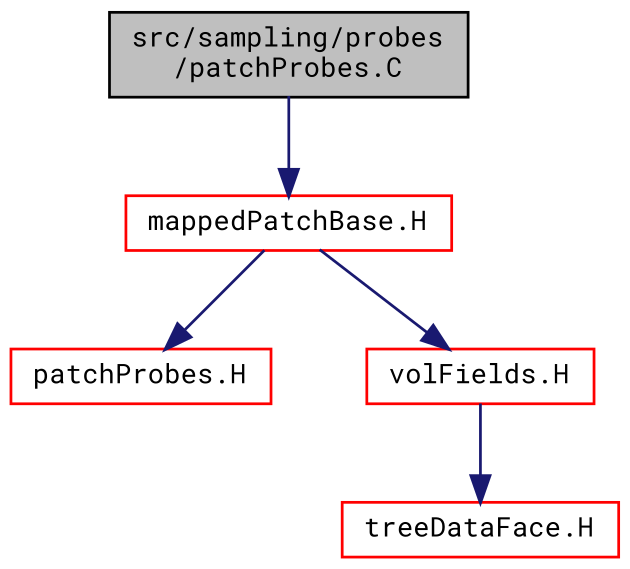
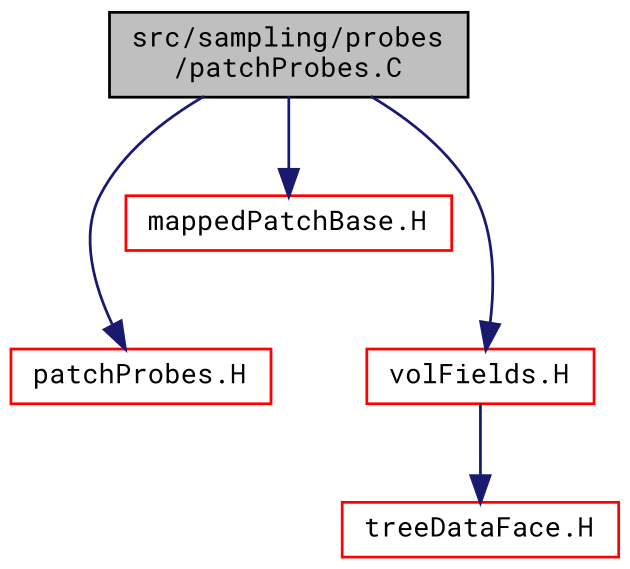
edge "mappedPatchBase.H" -> "patchProbes.H": now "src/sampling/probes /patchProbes.C" -> "patchProbes.H"
edge "mappedPatchBase.H" -> "volFields.H": now "src/sampling/probes /patchProbes.C" -> "volFields.H"
